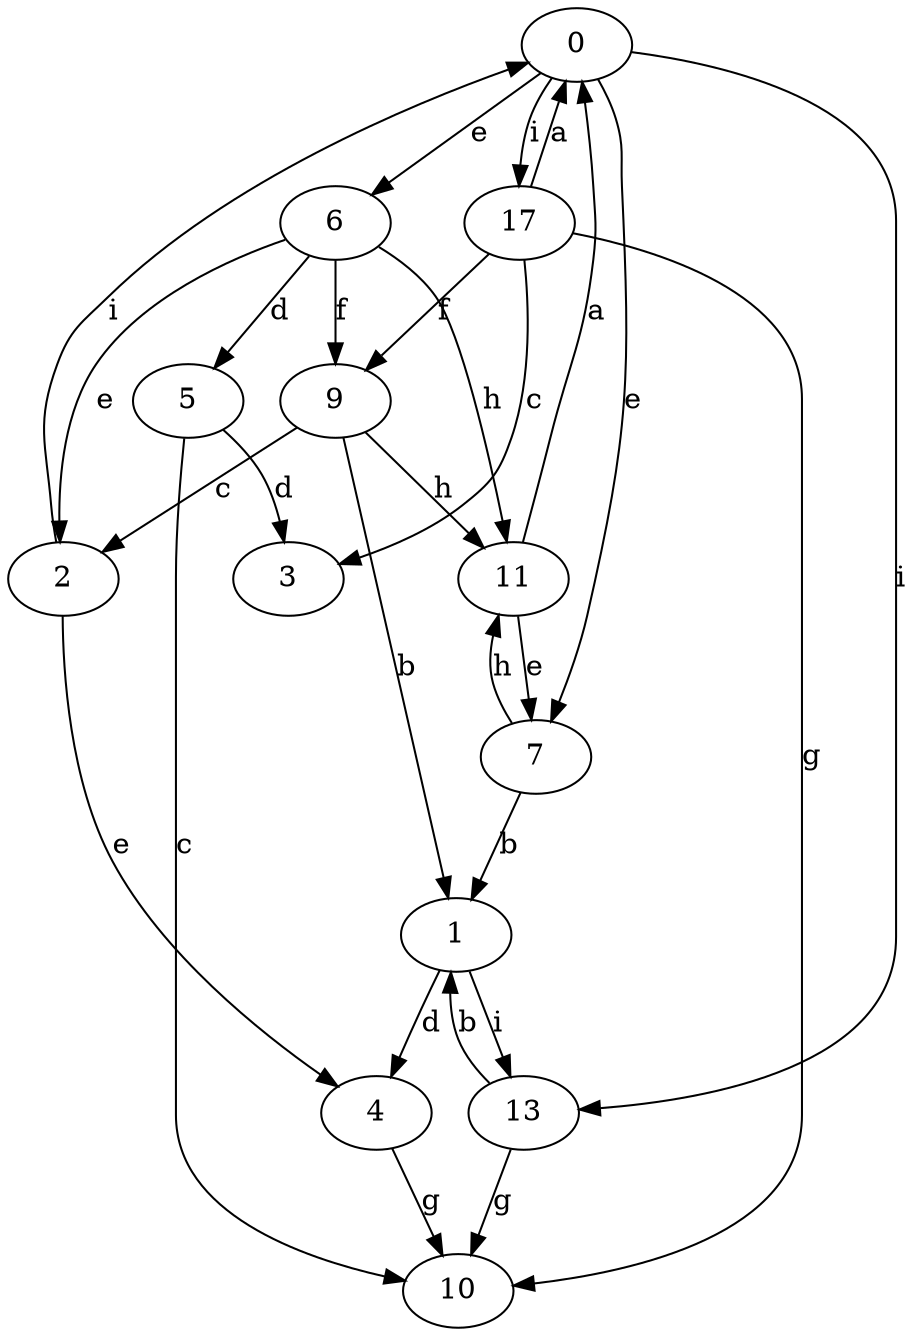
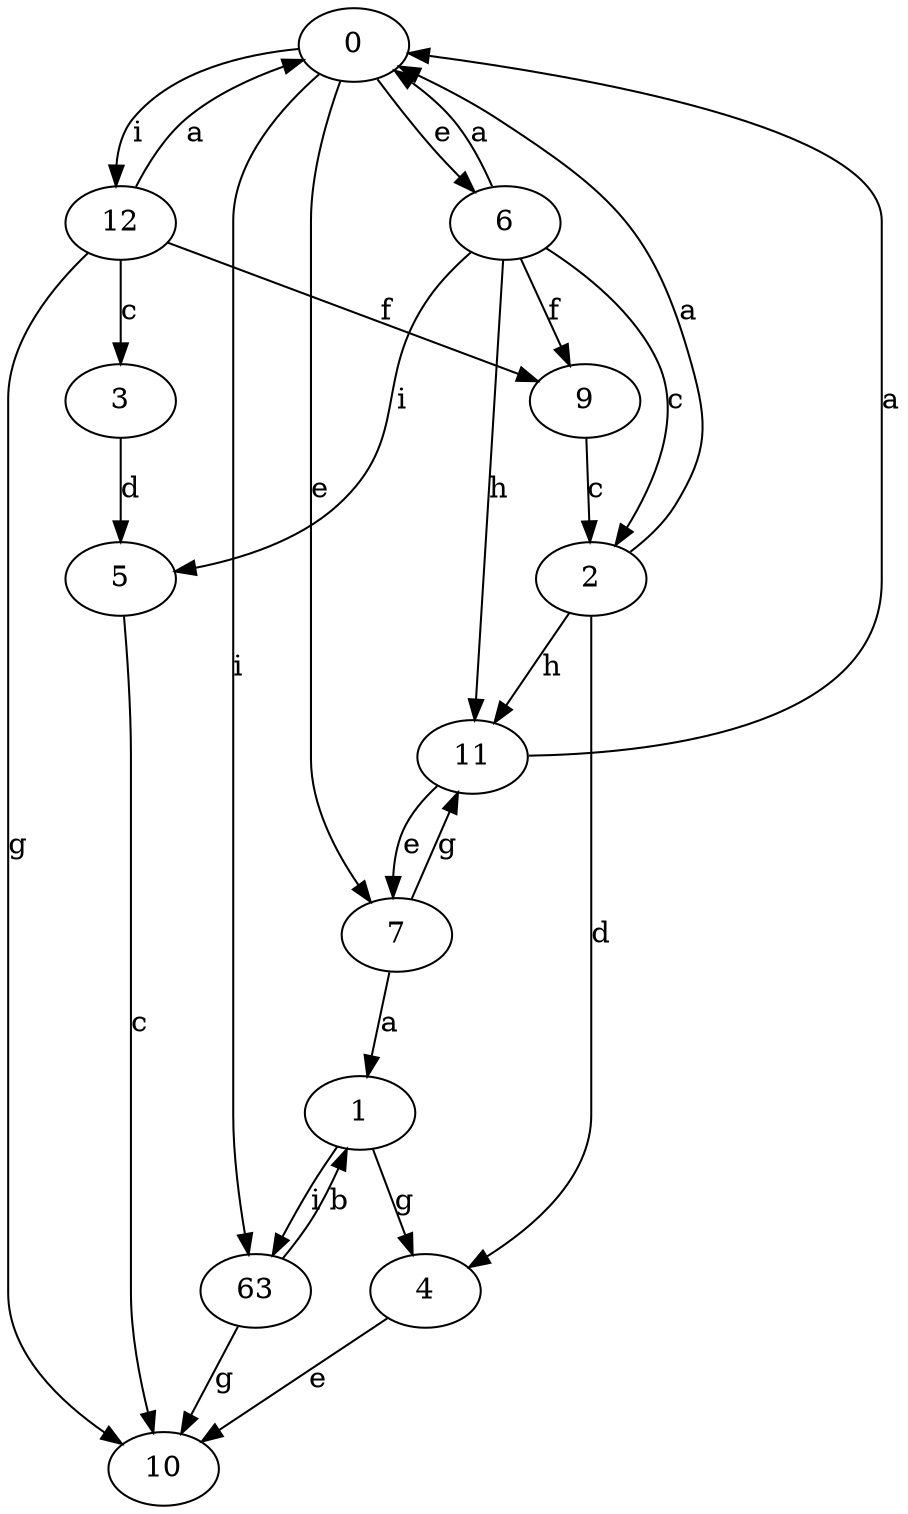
edge "6" -> "0": added, label "a"
node "17": label "17" -> "12"
edge "2" -> "0": label "i" -> "a"
edge "6" -> "5": label "d" -> "i"
edge "6" -> "2": label "e" -> "c"
edge "5" -> "3": reversed
edge "9" -> "11": now "2" -> "11"
edge "9" -> "1": removed, label "b"
edge "7" -> "11": label "h" -> "g"
edge "2" -> "4": label "e" -> "d"
edge "7" -> "1": label "b" -> "a"
edge "1" -> "4": label "d" -> "g"
node "13": label "13" -> "63"
edge "4" -> "10": label "g" -> "e"
